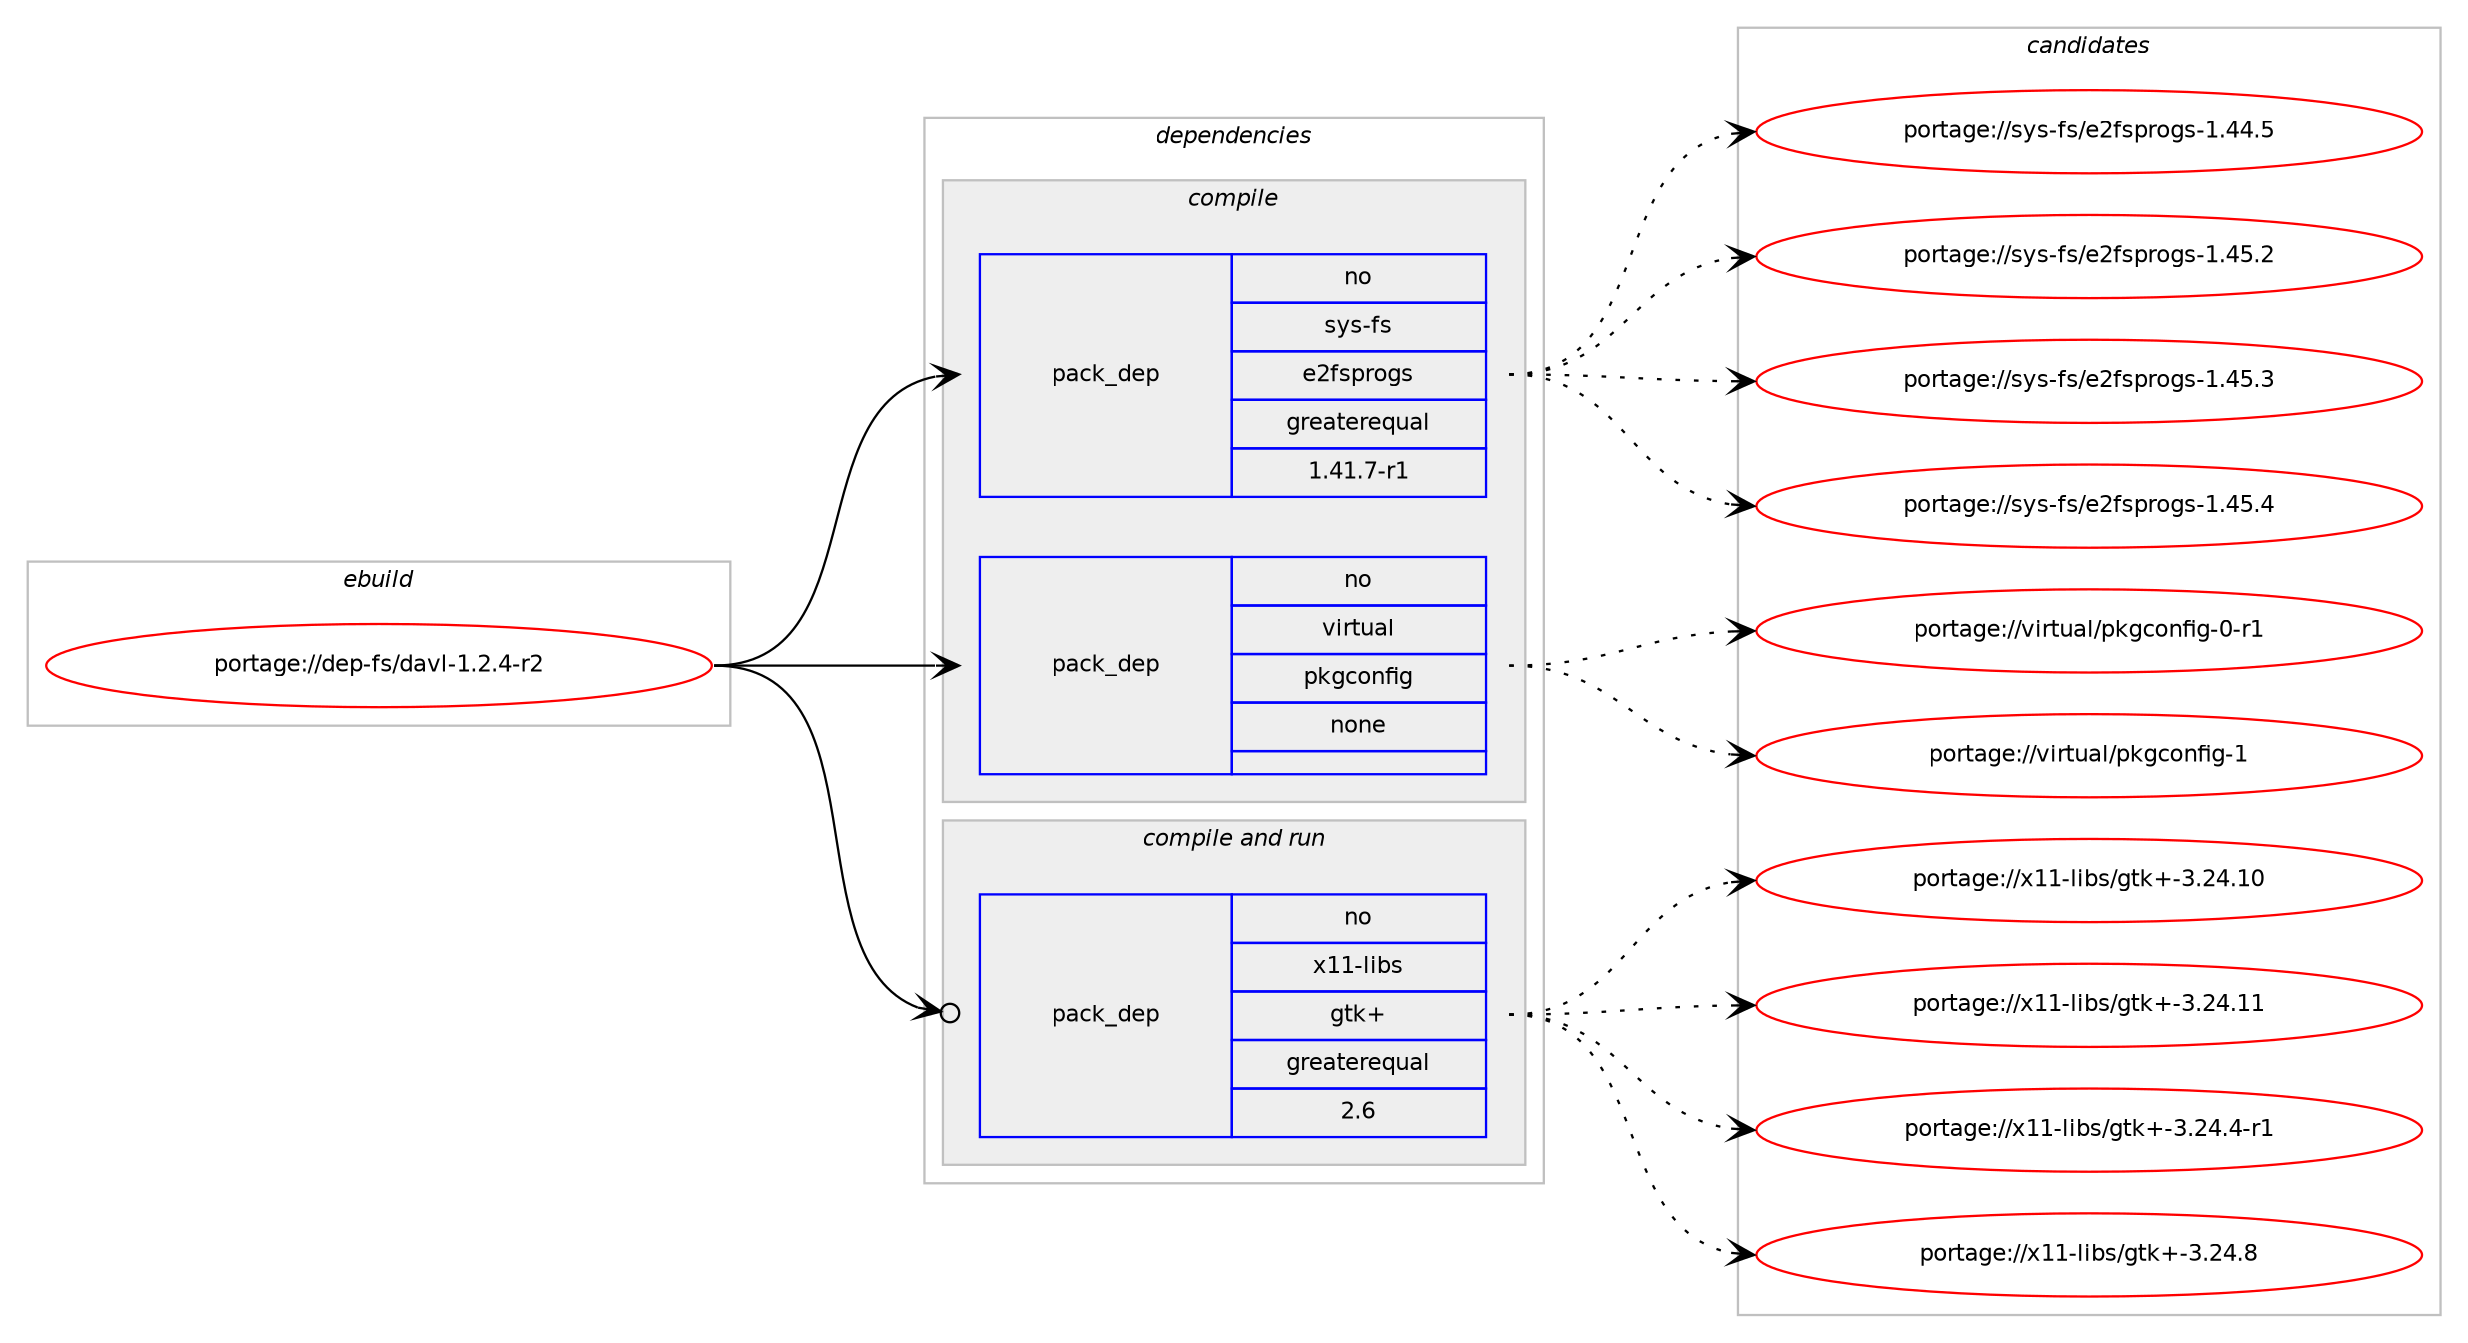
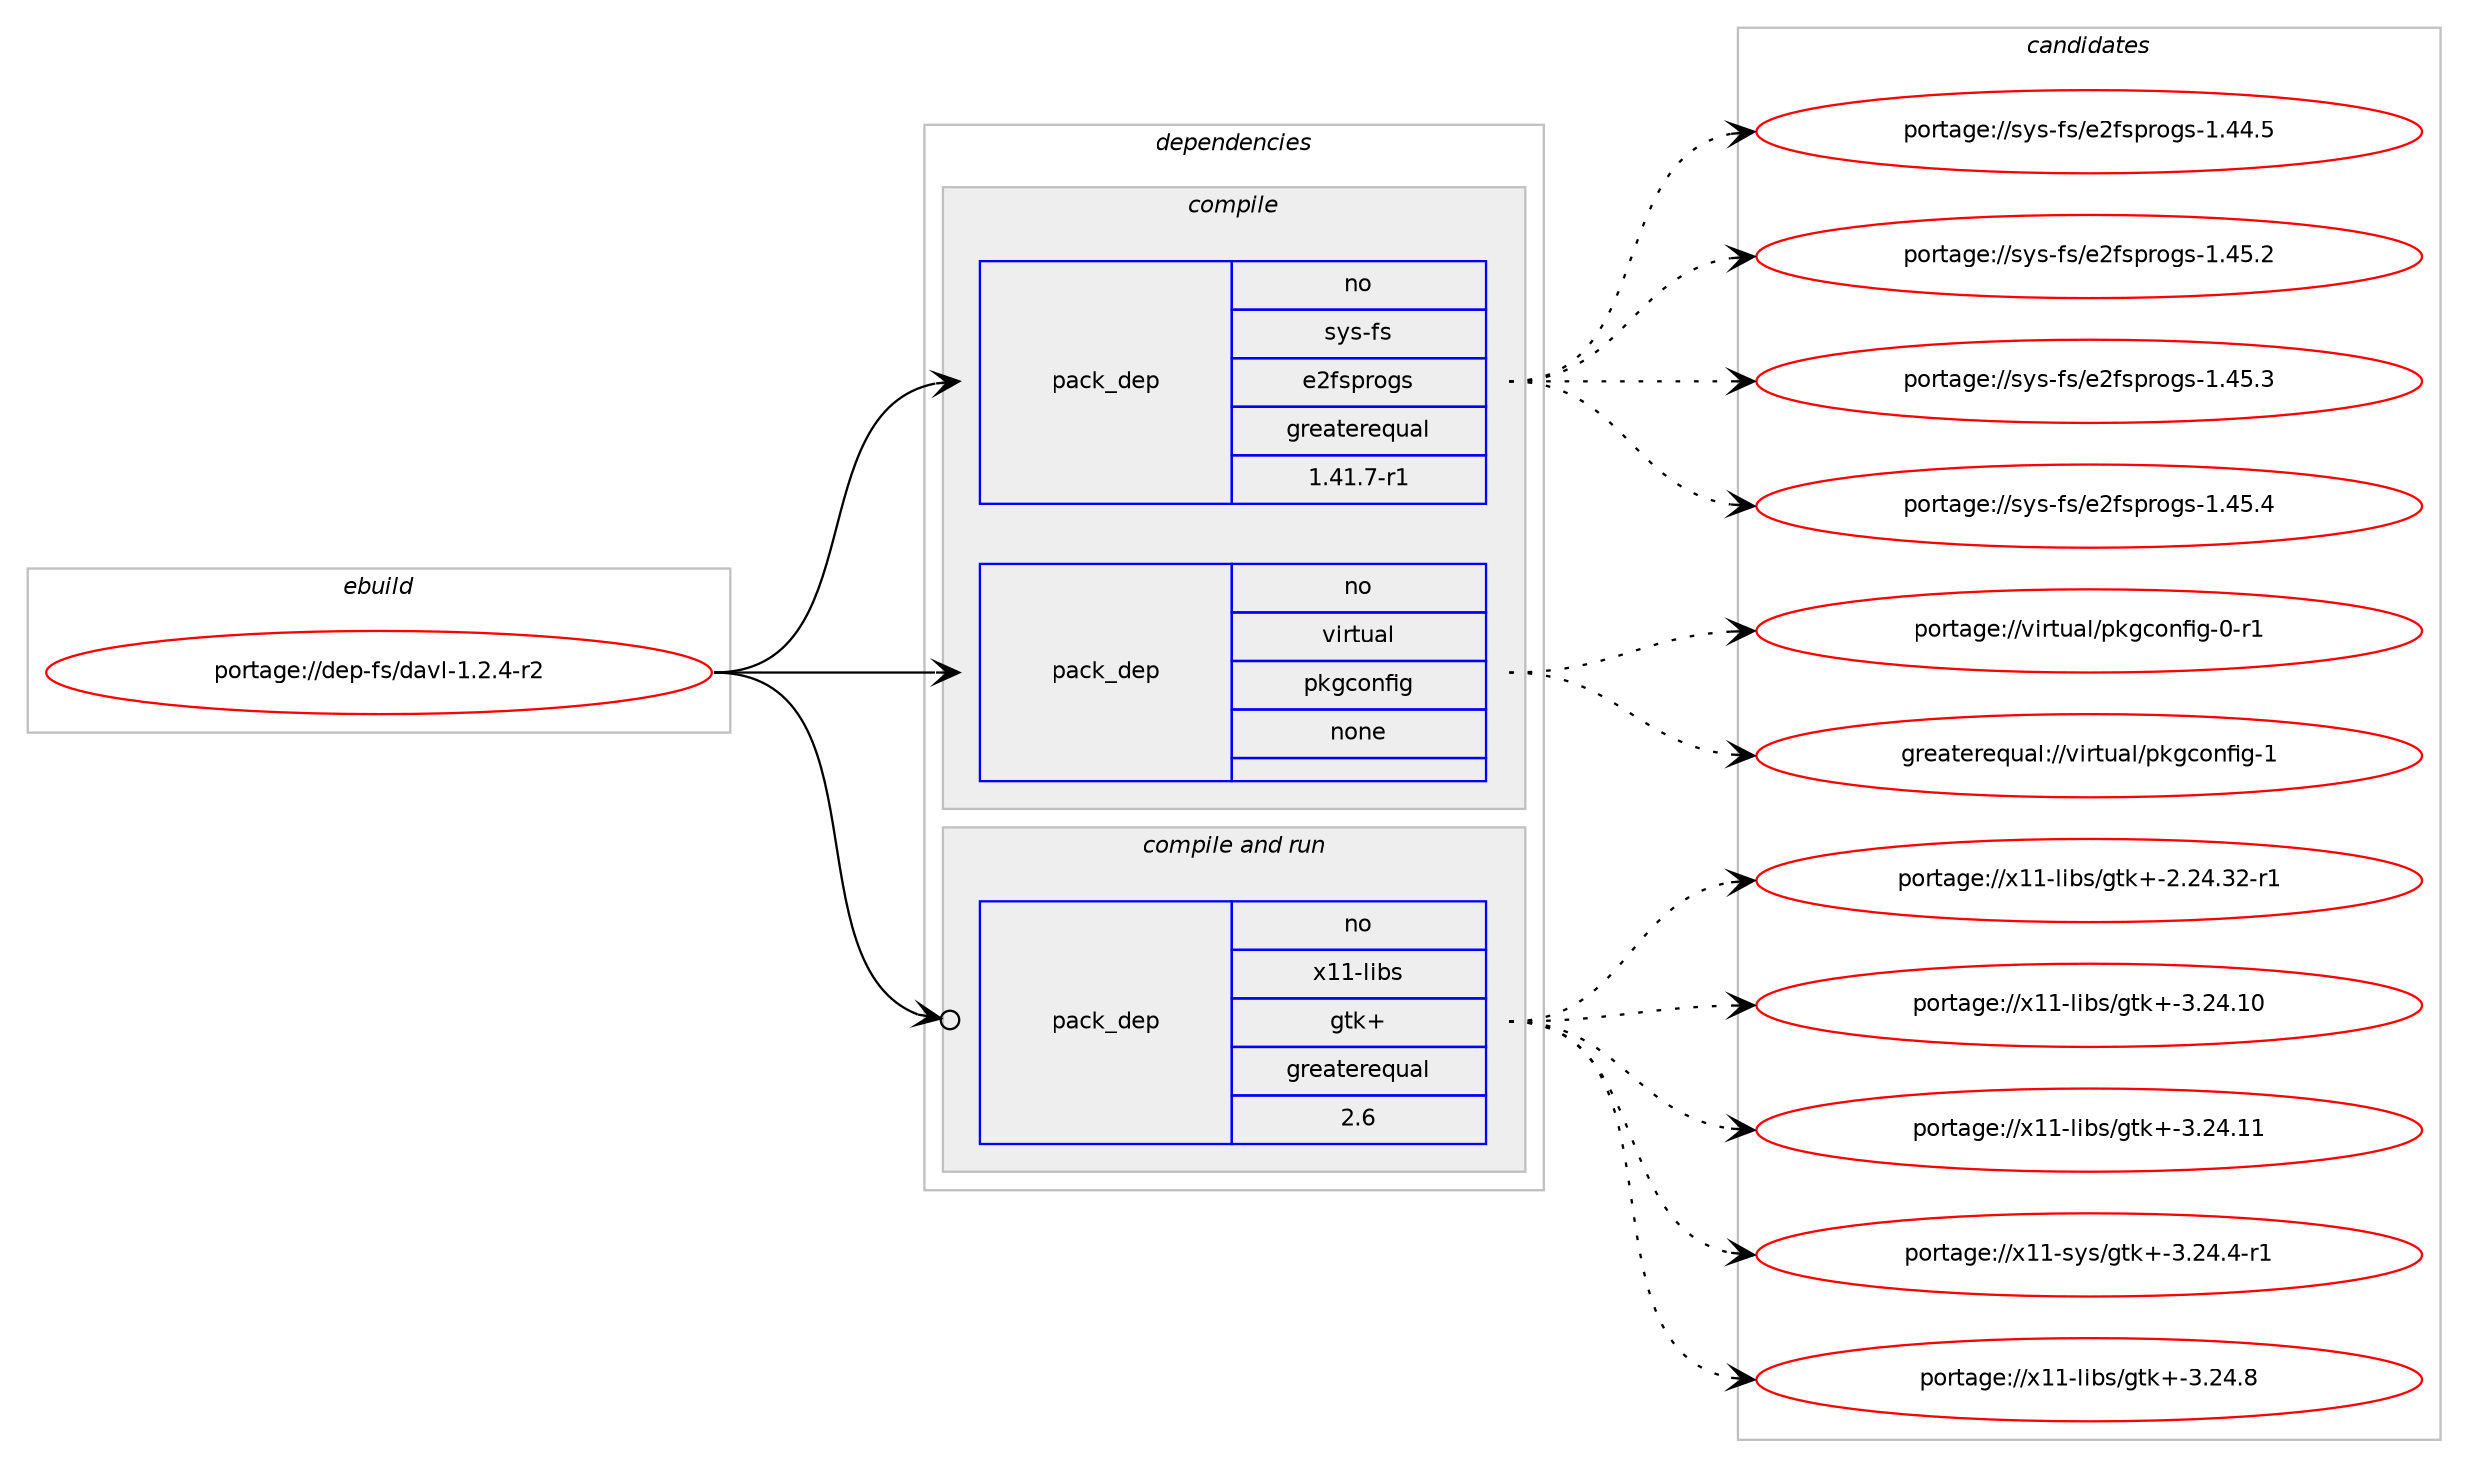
node "portage://virtual/pkgconfig-1": label "portage://virtual/pkgconfig-1" -> "greaterequal://virtual/pkgconfig-1"
node "portage://x11-libs/gtk+-2.24.32-r1": added
node "portage://x11-libs/gtk+-3.24.4-r1": label "portage://x11-libs/gtk+-3.24.4-r1" -> "portage://x11-sys/gtk+-3.24.4-r1"
